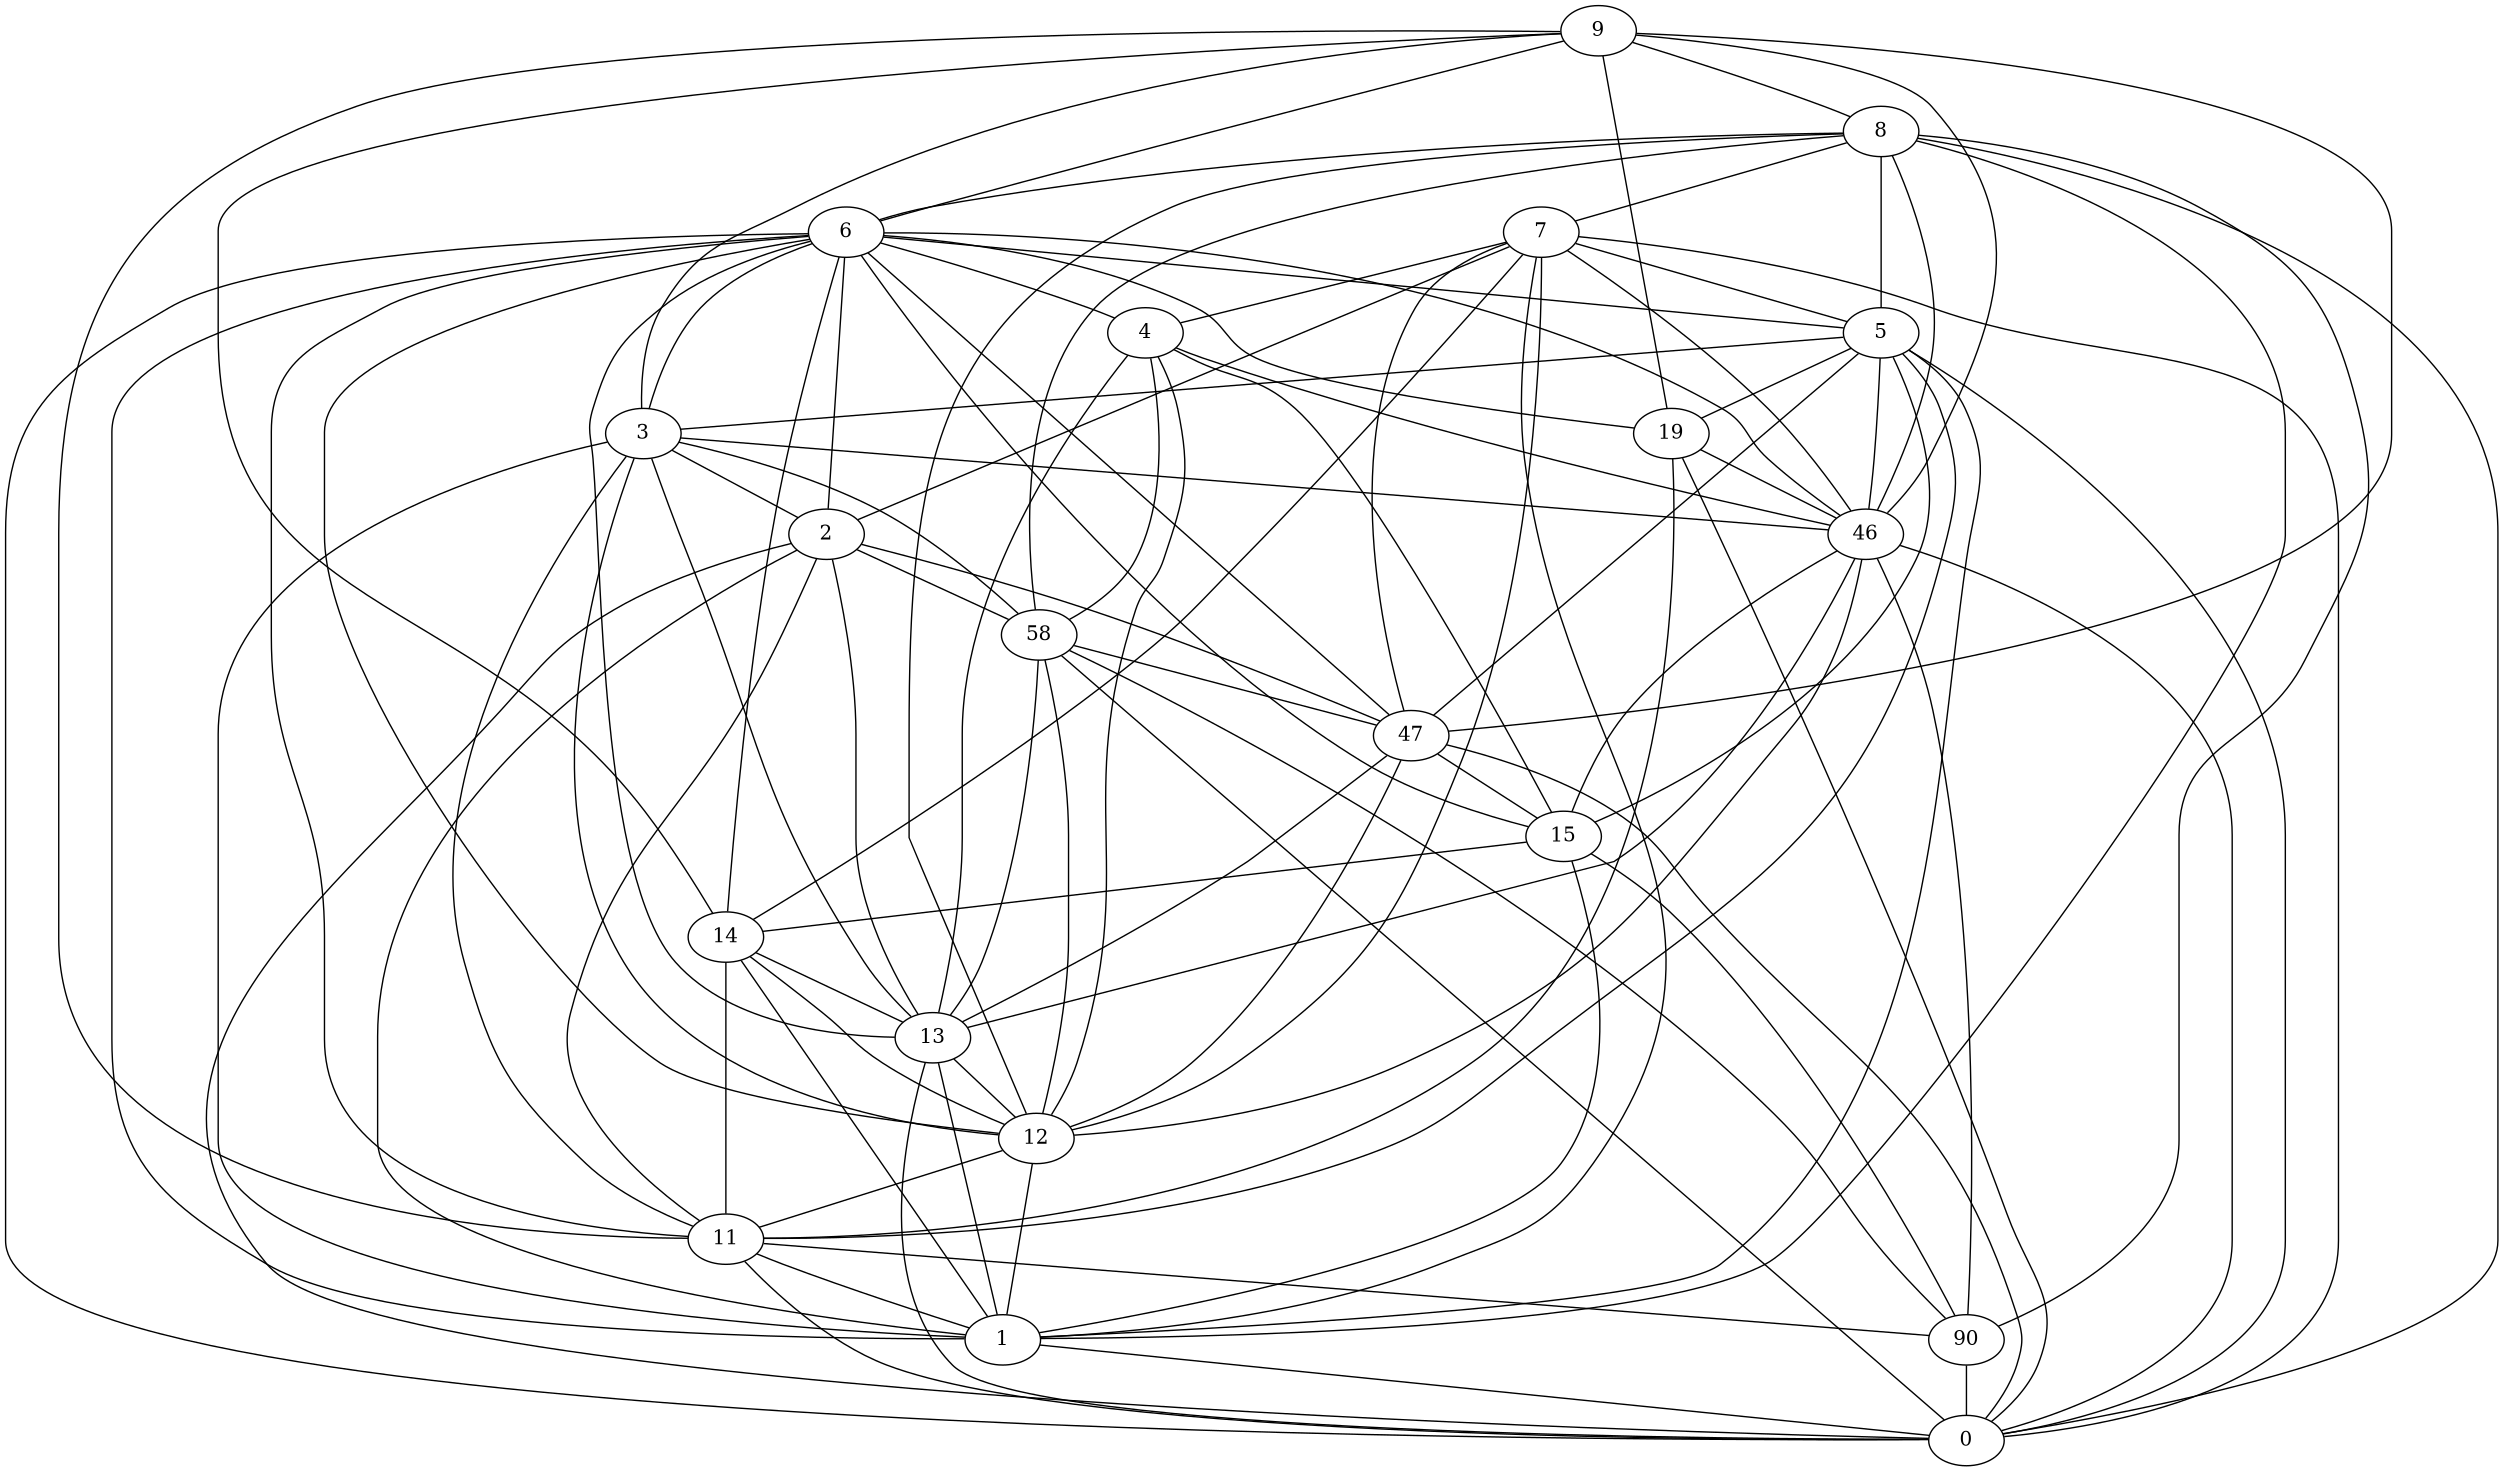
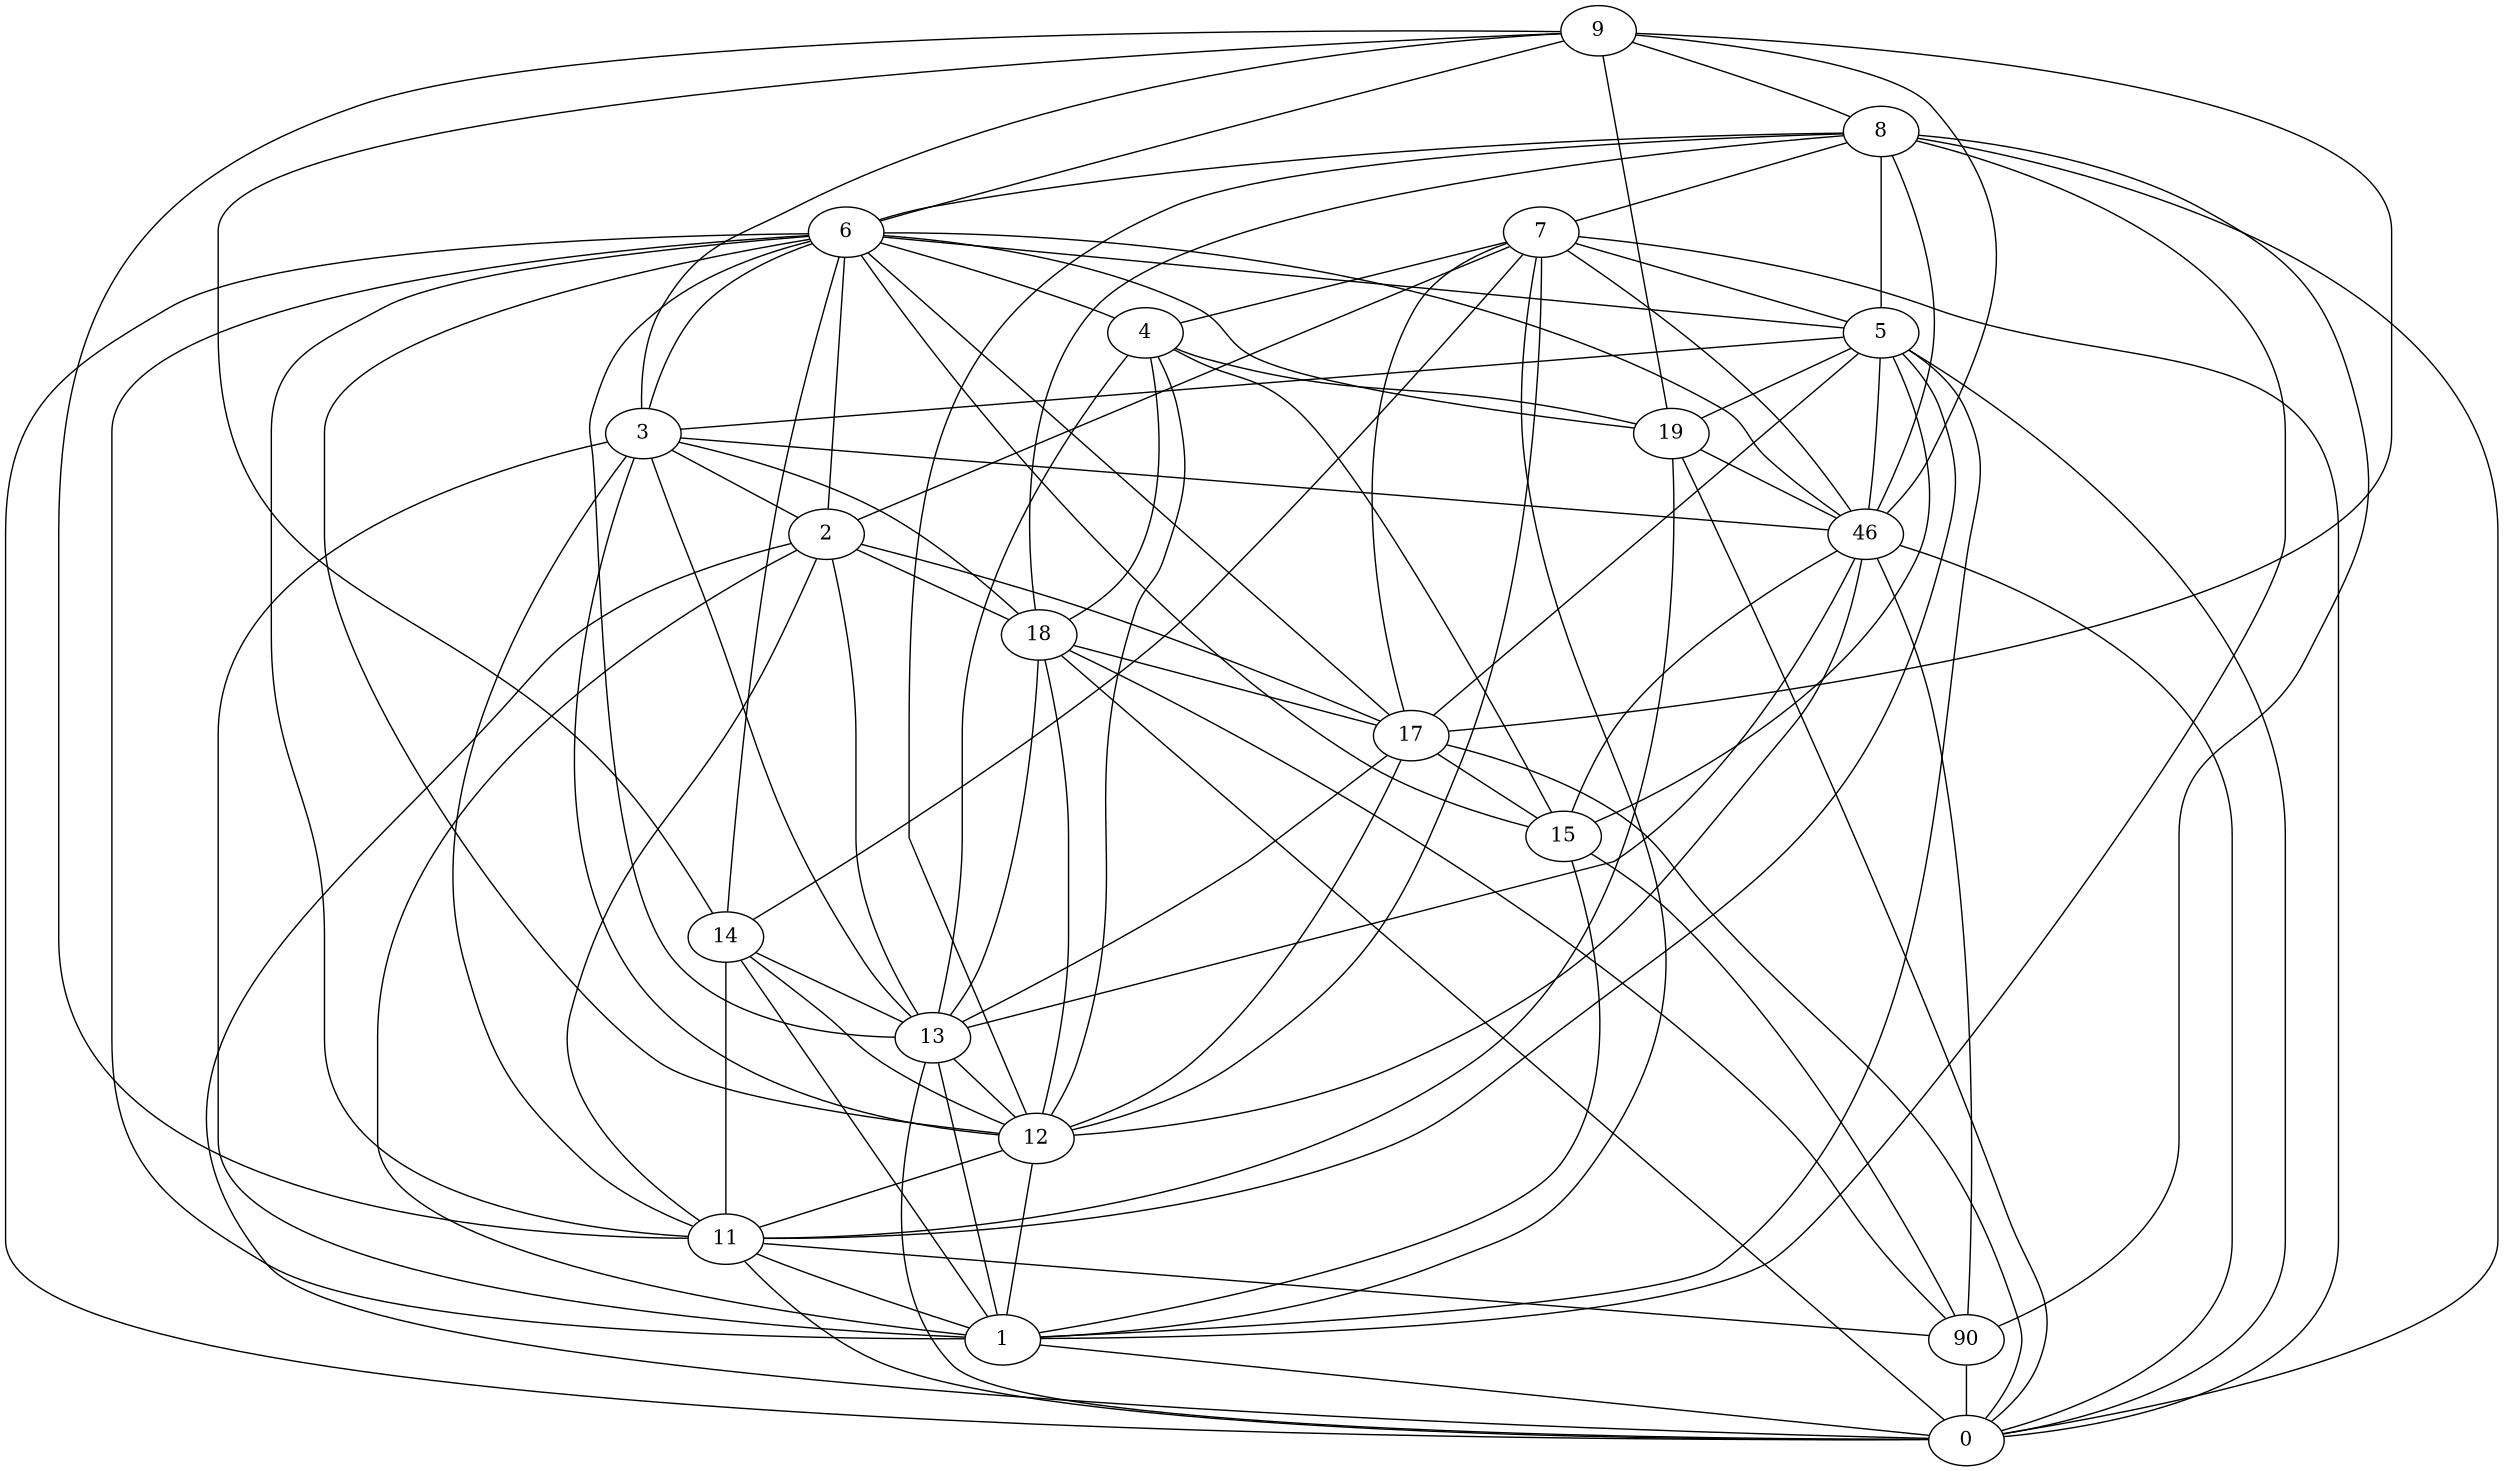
edge "4" -- "46": now "4" -- "19"
node "58": label "58" -> "18"
node "47": label "47" -> "17"
edge "15" -- "14": removed
